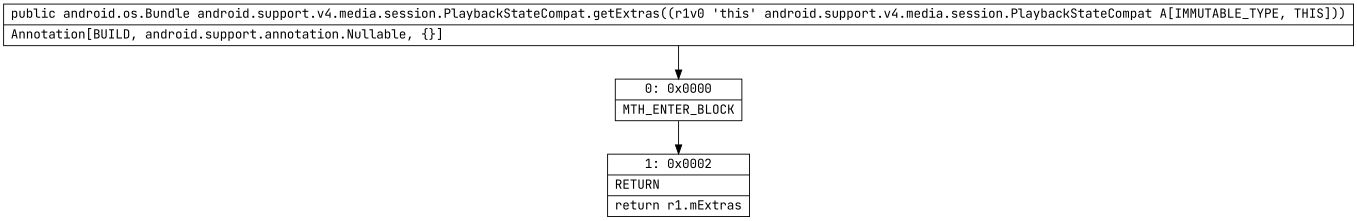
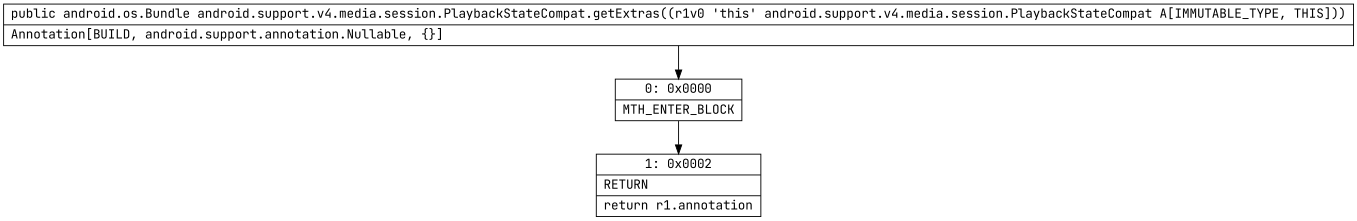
node "1: 0x0002": text "return r1.mExtras" -> "return r1.annotation"
